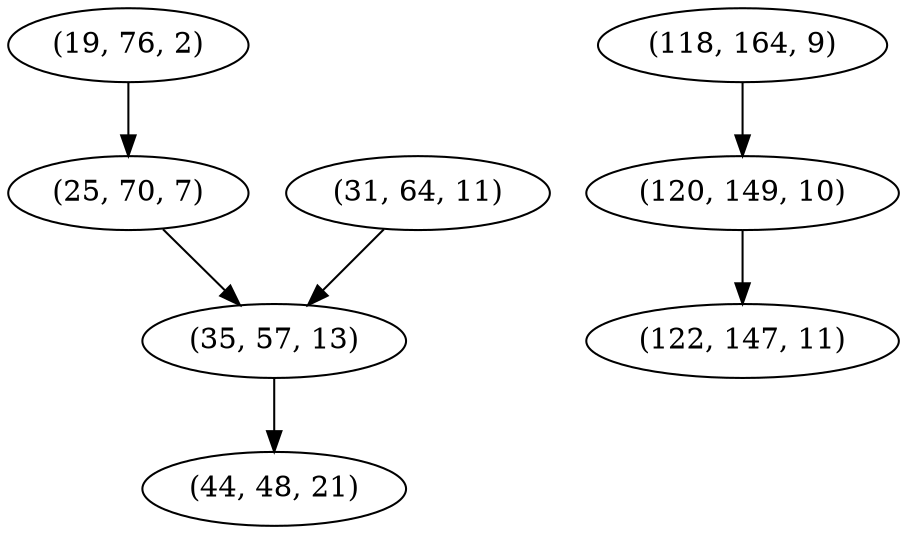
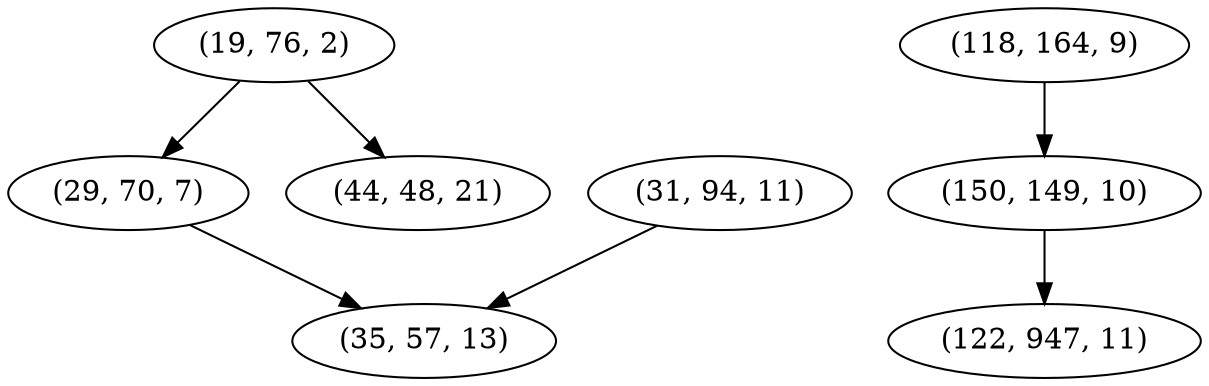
node "(25, 70, 7)": label "(25, 70, 7)" -> "(29, 70, 7)"
node "(31, 64, 11)": label "(31, 64, 11)" -> "(31, 94, 11)"
node "(120, 149, 10)": label "(120, 149, 10)" -> "(150, 149, 10)"
node "(122, 147, 11)": label "(122, 147, 11)" -> "(122, 947, 11)"
edge "(35, 57, 13)" -> "(44, 48, 21)": now "(19, 76, 2)" -> "(44, 48, 21)"
